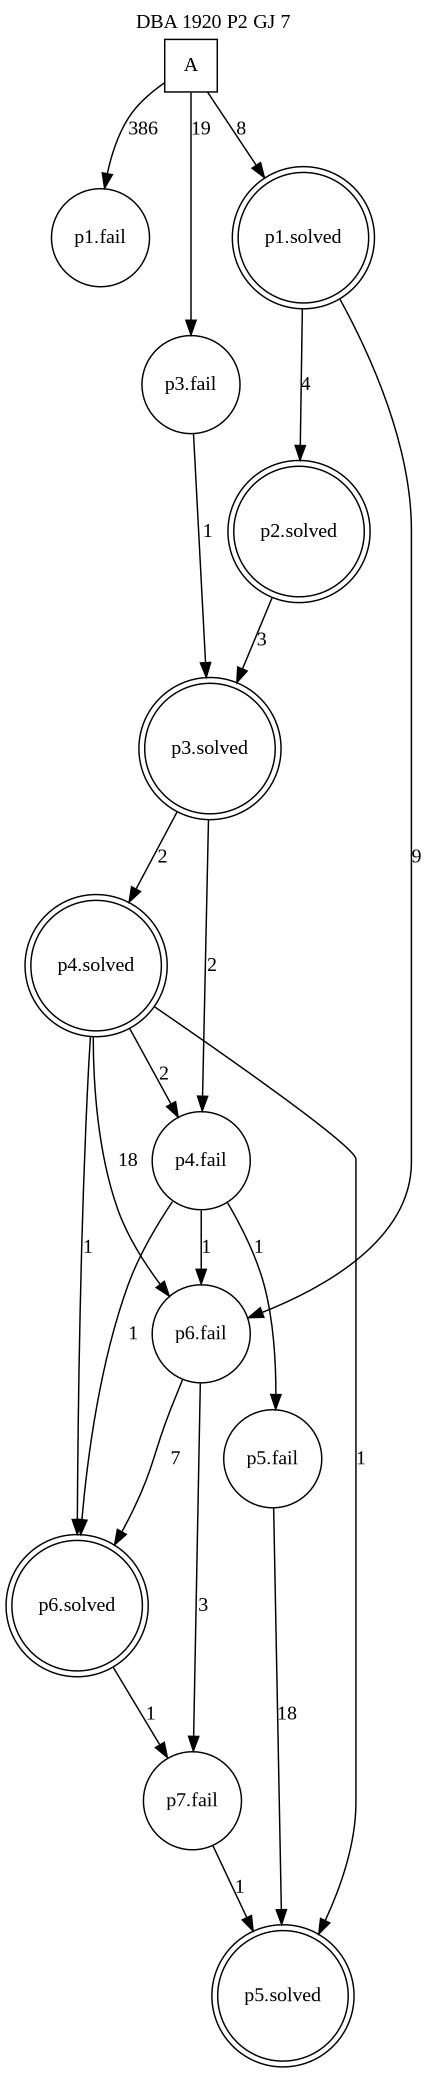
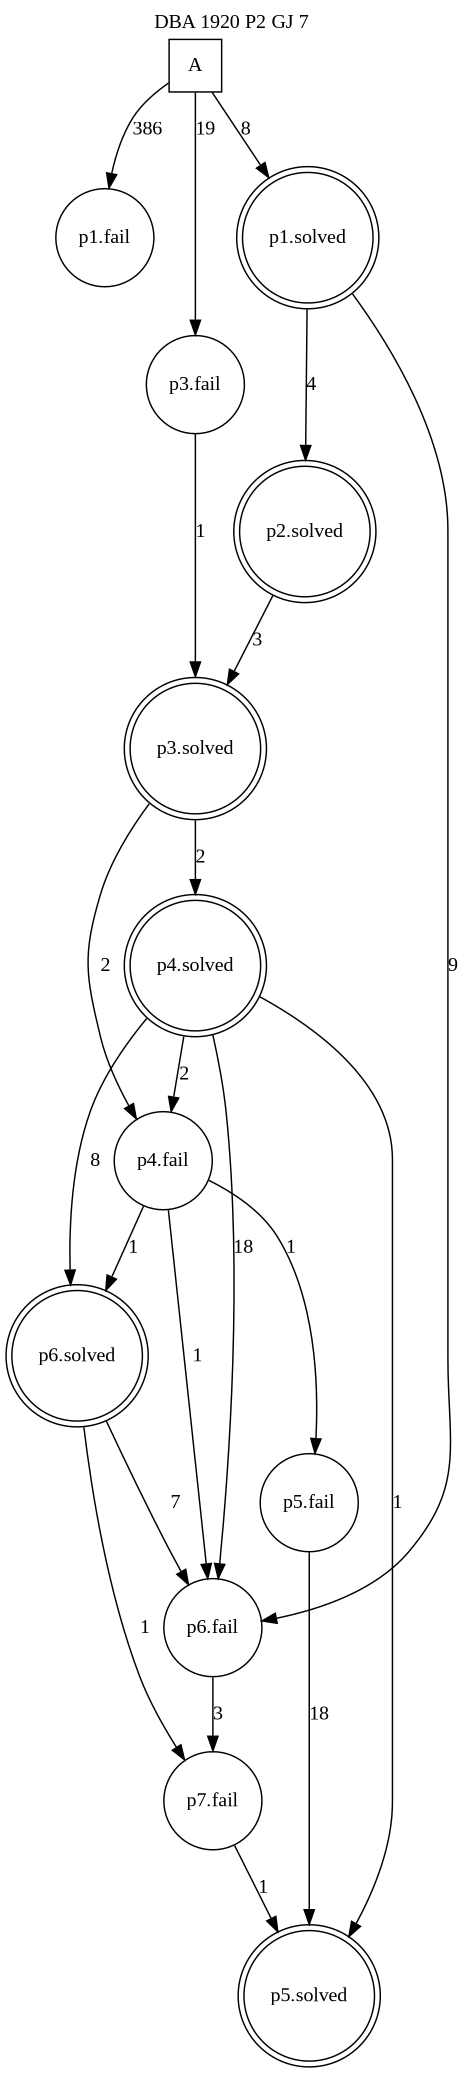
edge "p4.solved" -> "p6.solved": label "1" -> "8"
edge "p6.fail" -> "p6.solved": reversed
